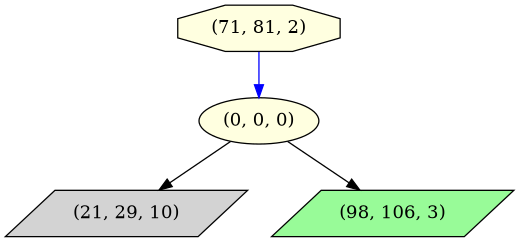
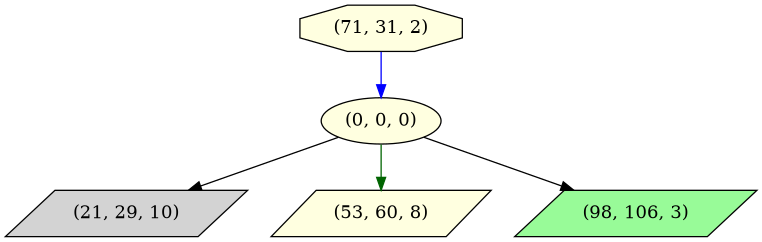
node "(71, 81, 2)": label "(71, 81, 2)" -> "(71, 31, 2)"
node "(53, 60, 8)": added
